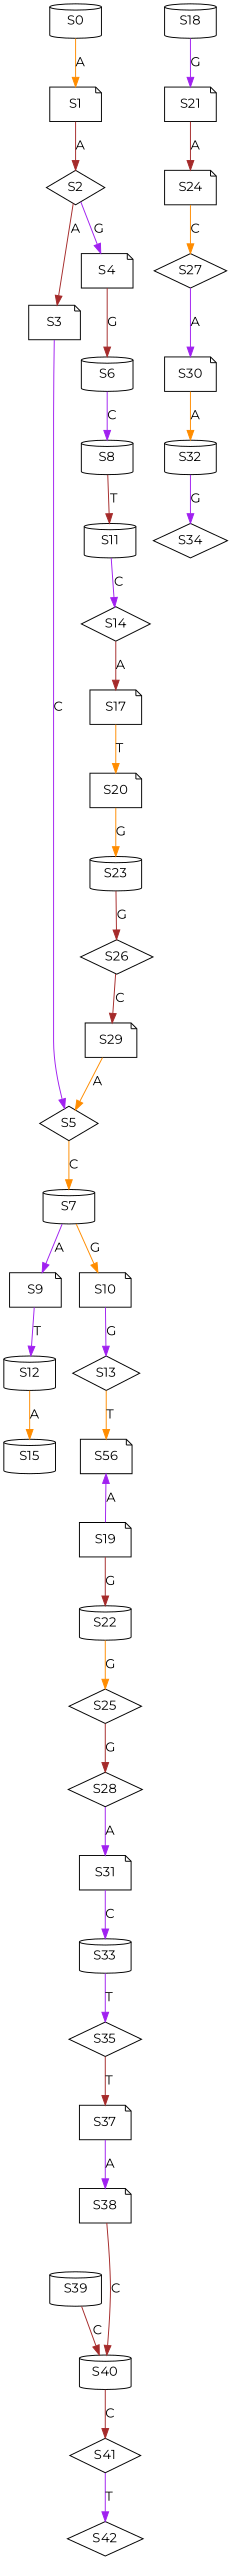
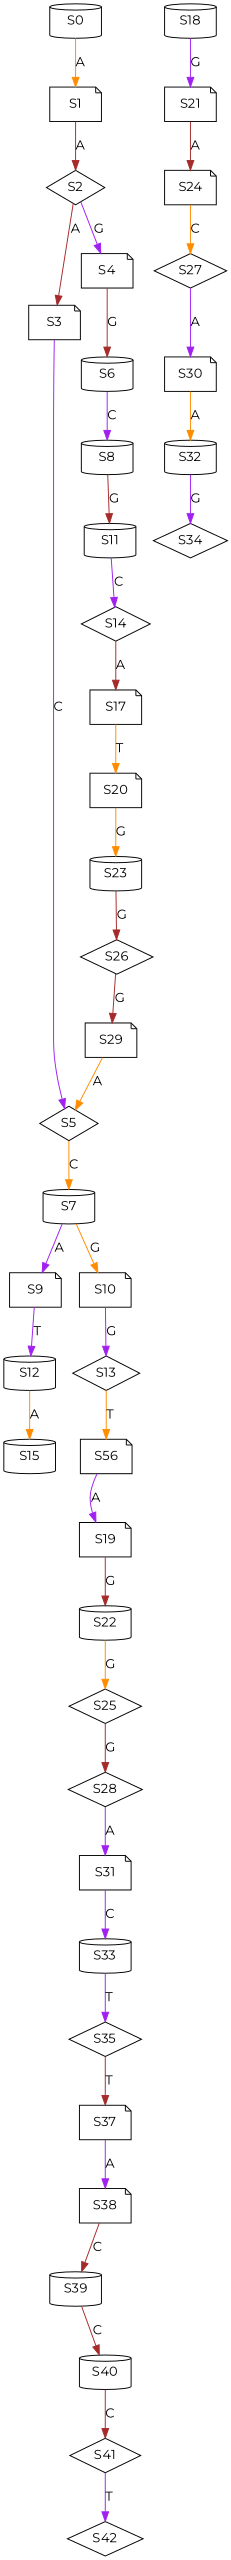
edge "S8" -> "S11": label "T" -> "G"
edge "S26" -> "S29": label "C" -> "G"
edge "S19" -> "S56": reversed
edge "S38" -> "S40": now "S38" -> "S39"
